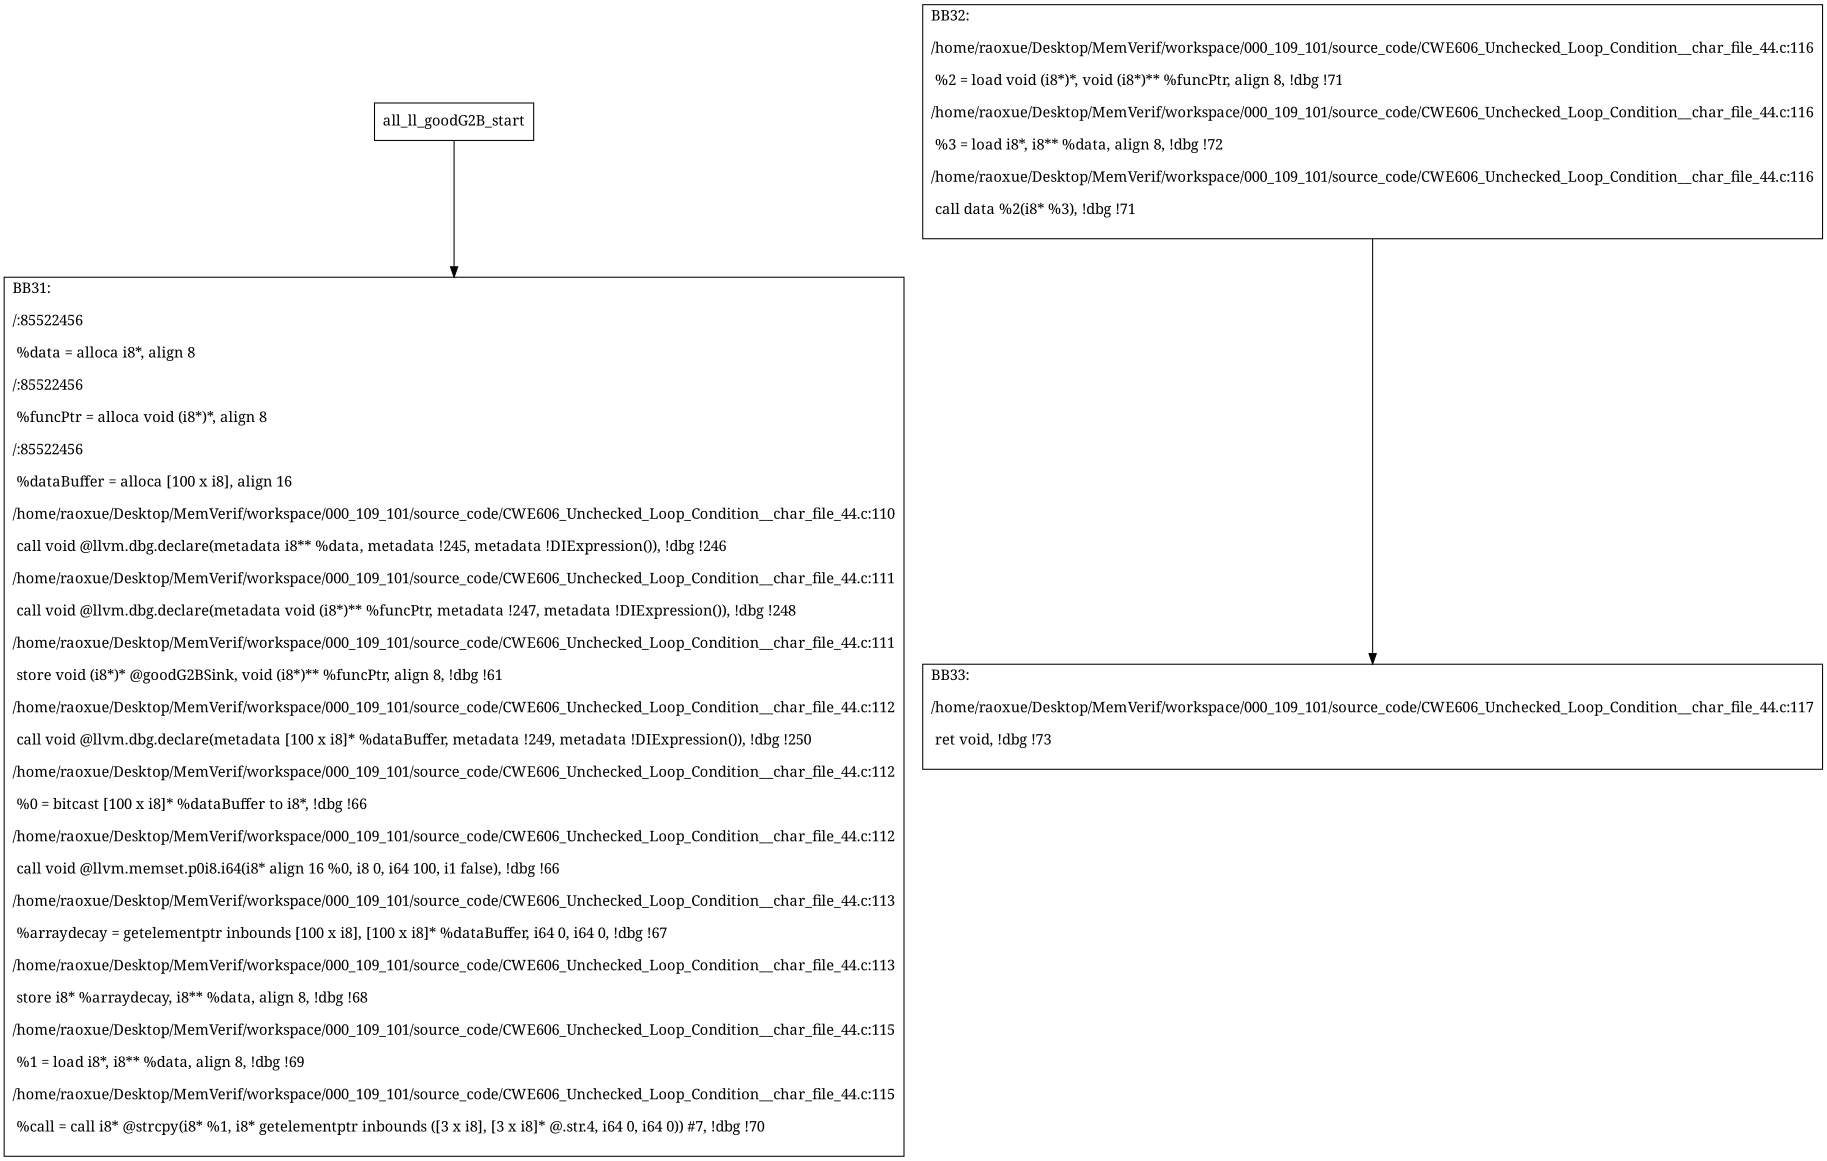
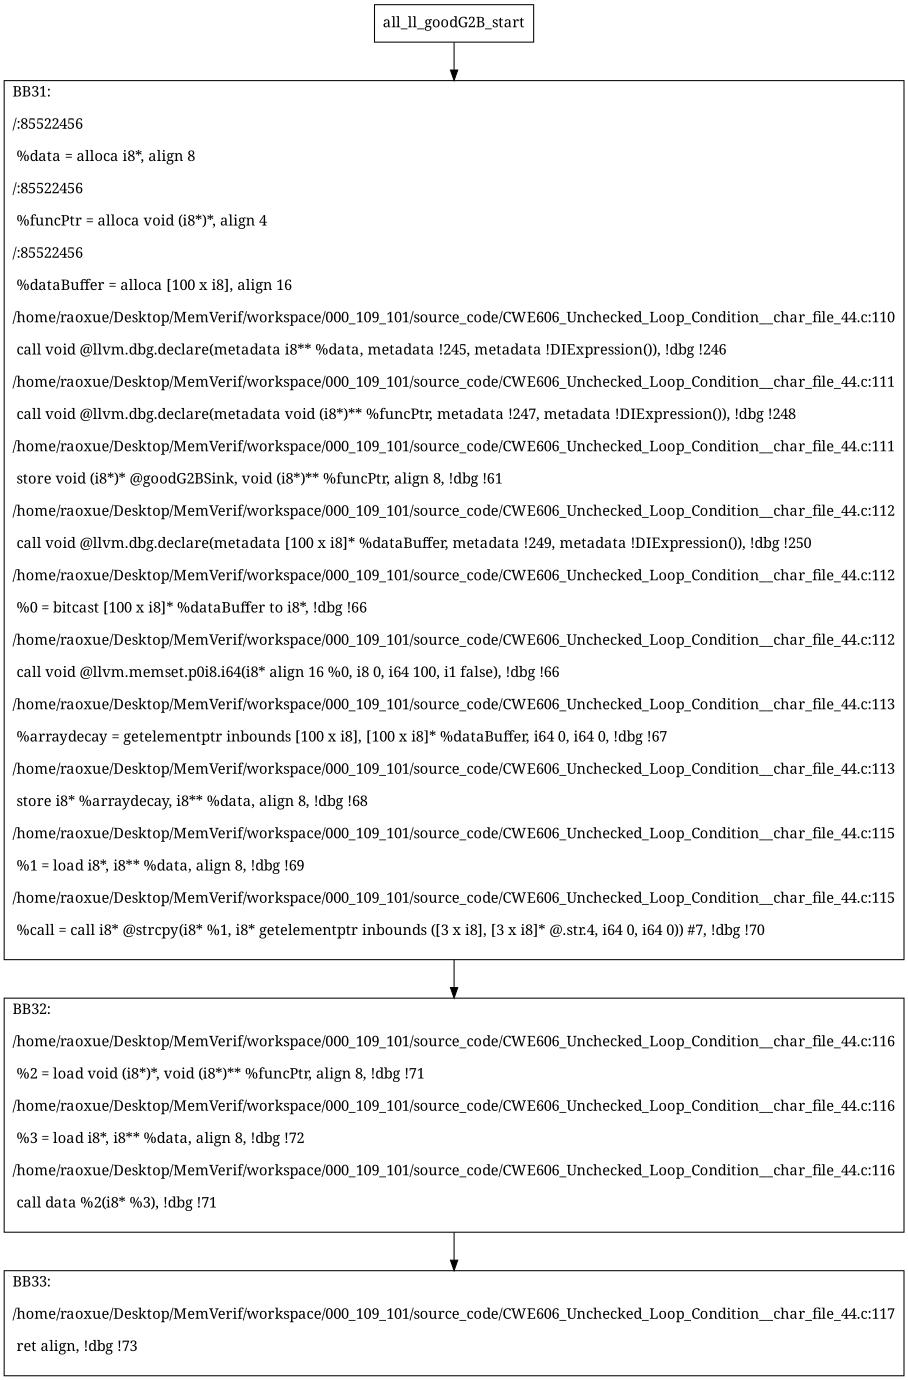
node "BB31:": text "%funcPtr = alloca void (i8*)*, align 8" -> "%funcPtr = alloca void (i8*)*, align 4"
node "BB33:": text "ret void, !dbg !73" -> "ret align, !dbg !73"
edge "BB31:" -> "BB32:": added
